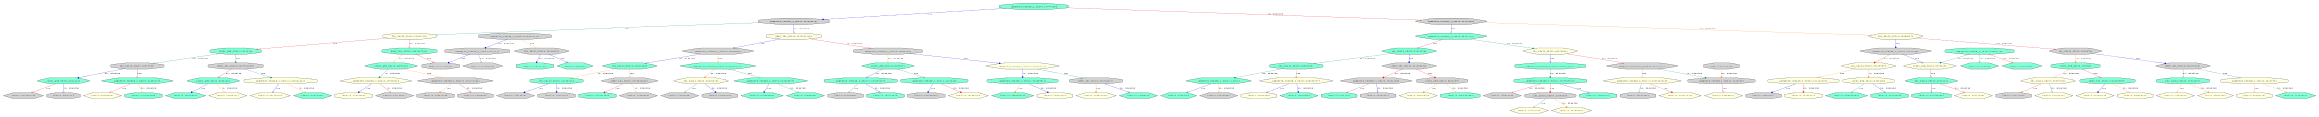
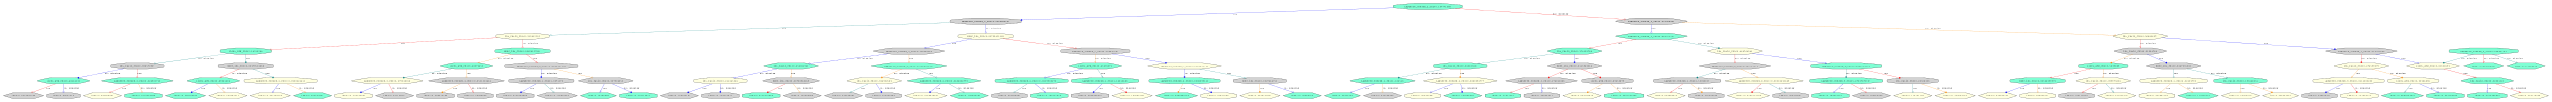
edge "spec_int_ch3<0.00656157918" -> "leaf=0.0579569899": now "spec_int_ch3<0.00656157918" -> "Laguerre_coeffs_2_ch2<-0.0640337542"
edge "int_ratio_ch1<0.252021968" -> "int_ratio_ch3<0.211265326": color darkorange -> blue
edge "leaf=0.291706026" -> "Laguerre_coeffs_1_ch2<2.53344059": reversed
node "int_ratio_ch3<0.211265326": fillcolor aquamarine -> lightyellow
edge "Laguerre_coeffs_9_ch1<5.2733787e-05" -> "int_ratio_ch3<0.20508334": now "Laguerre_coeffs_2_ch3<0.0868752599" -> "int_ratio_ch3<0.20508334"
node "leaf=-0.0549828671": fillcolor aquamarine -> lightyellow
